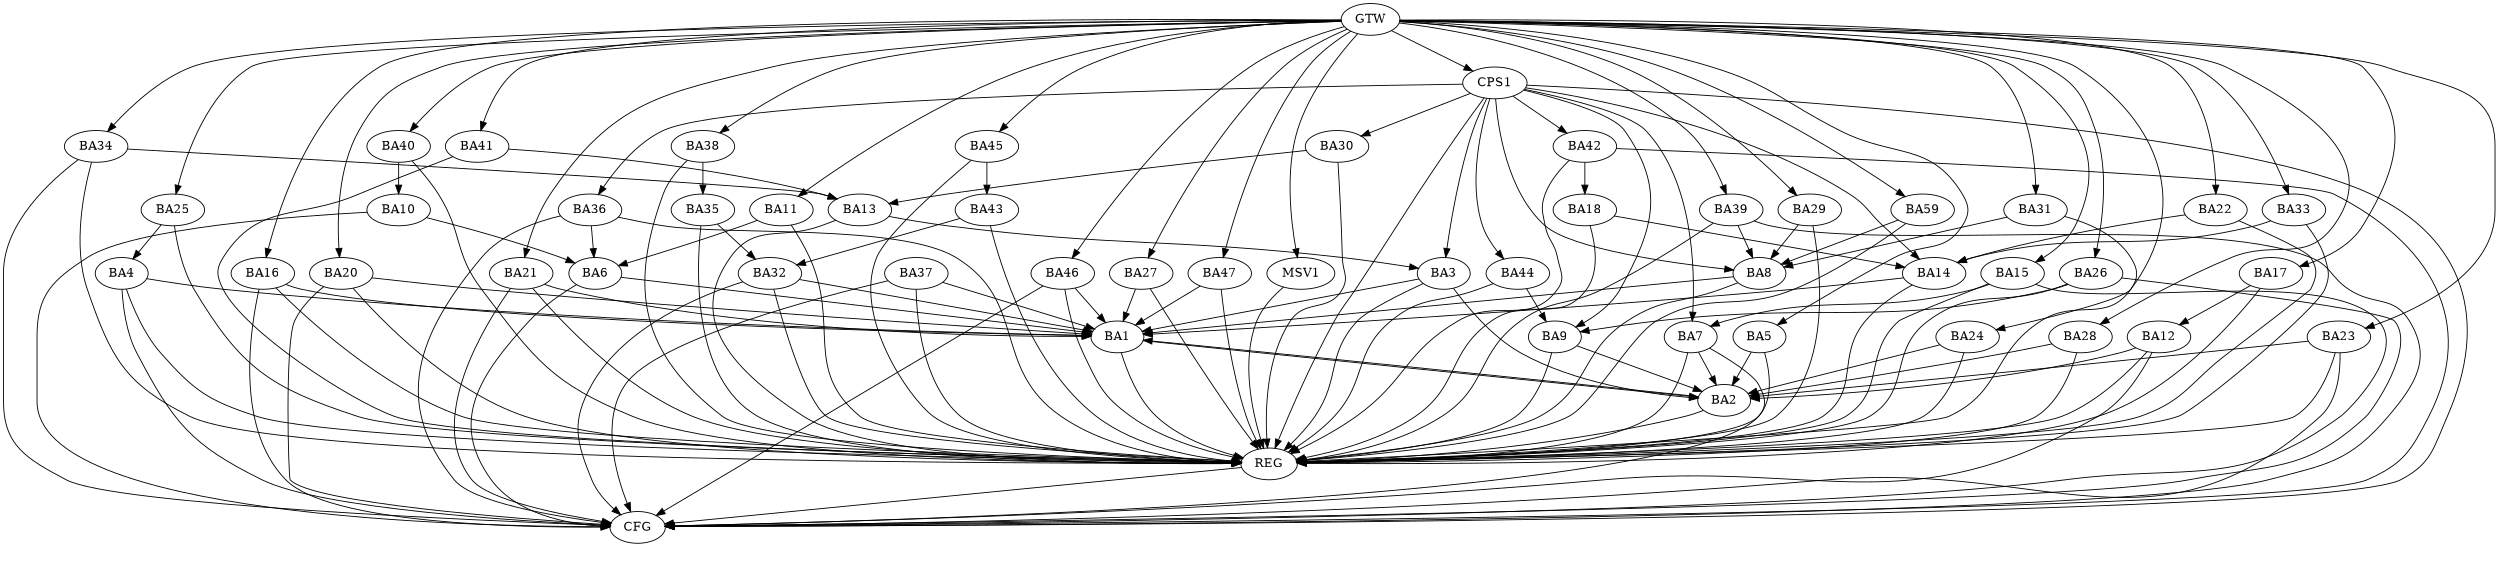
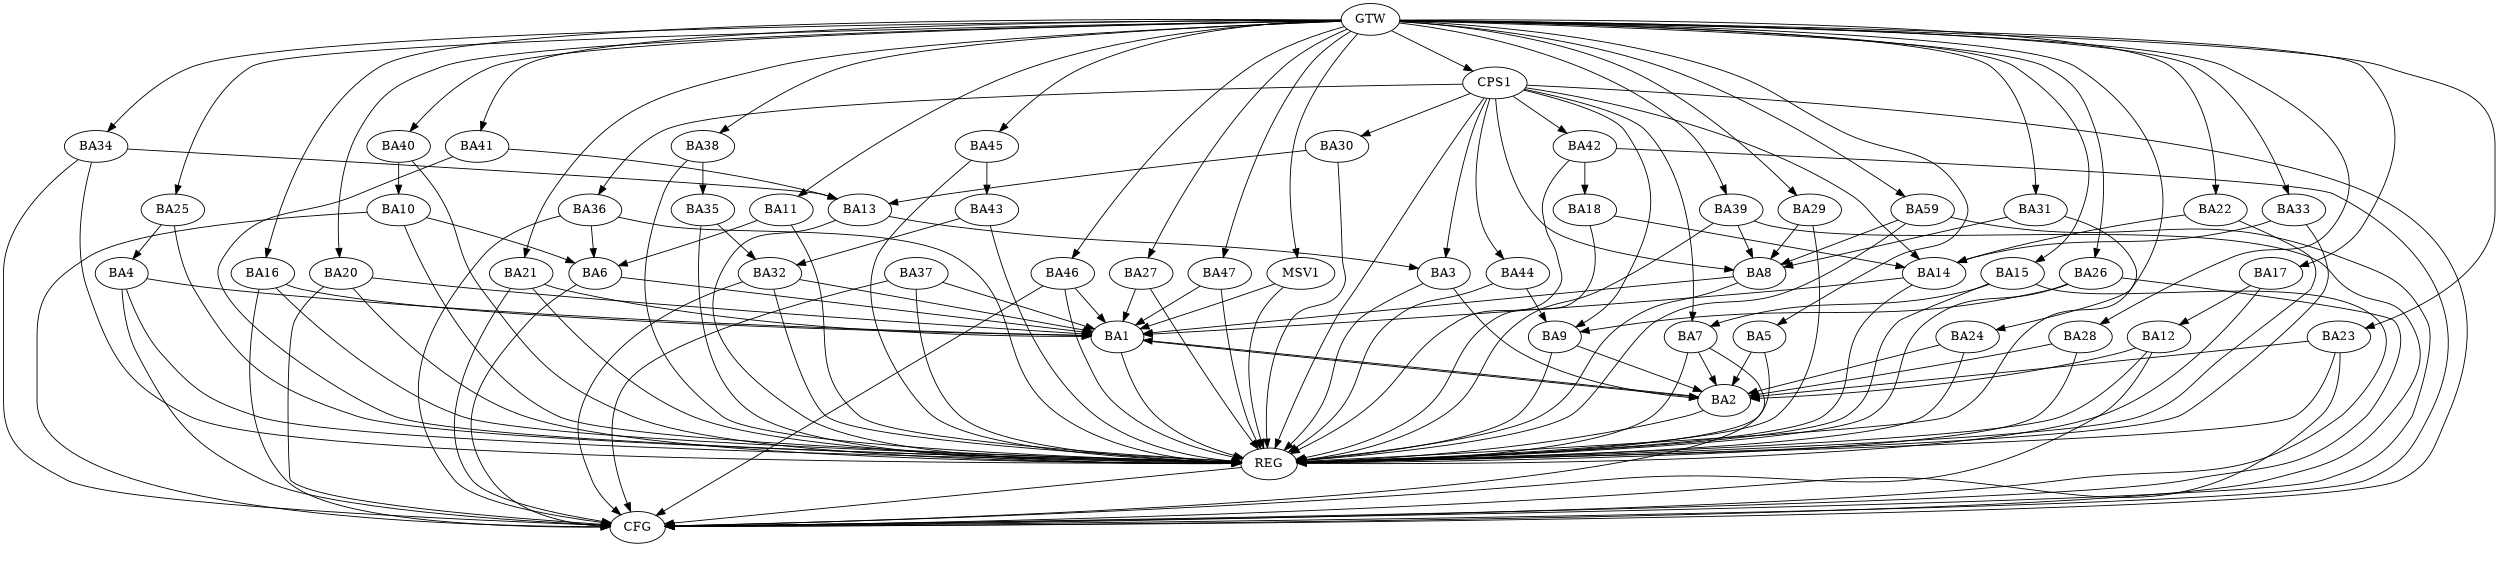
edge "BA3" -> "BA1": now "MSV1" -> "BA1"
edge "BA10" -> "REG": added
edge "BA59" -> "CFG": added
